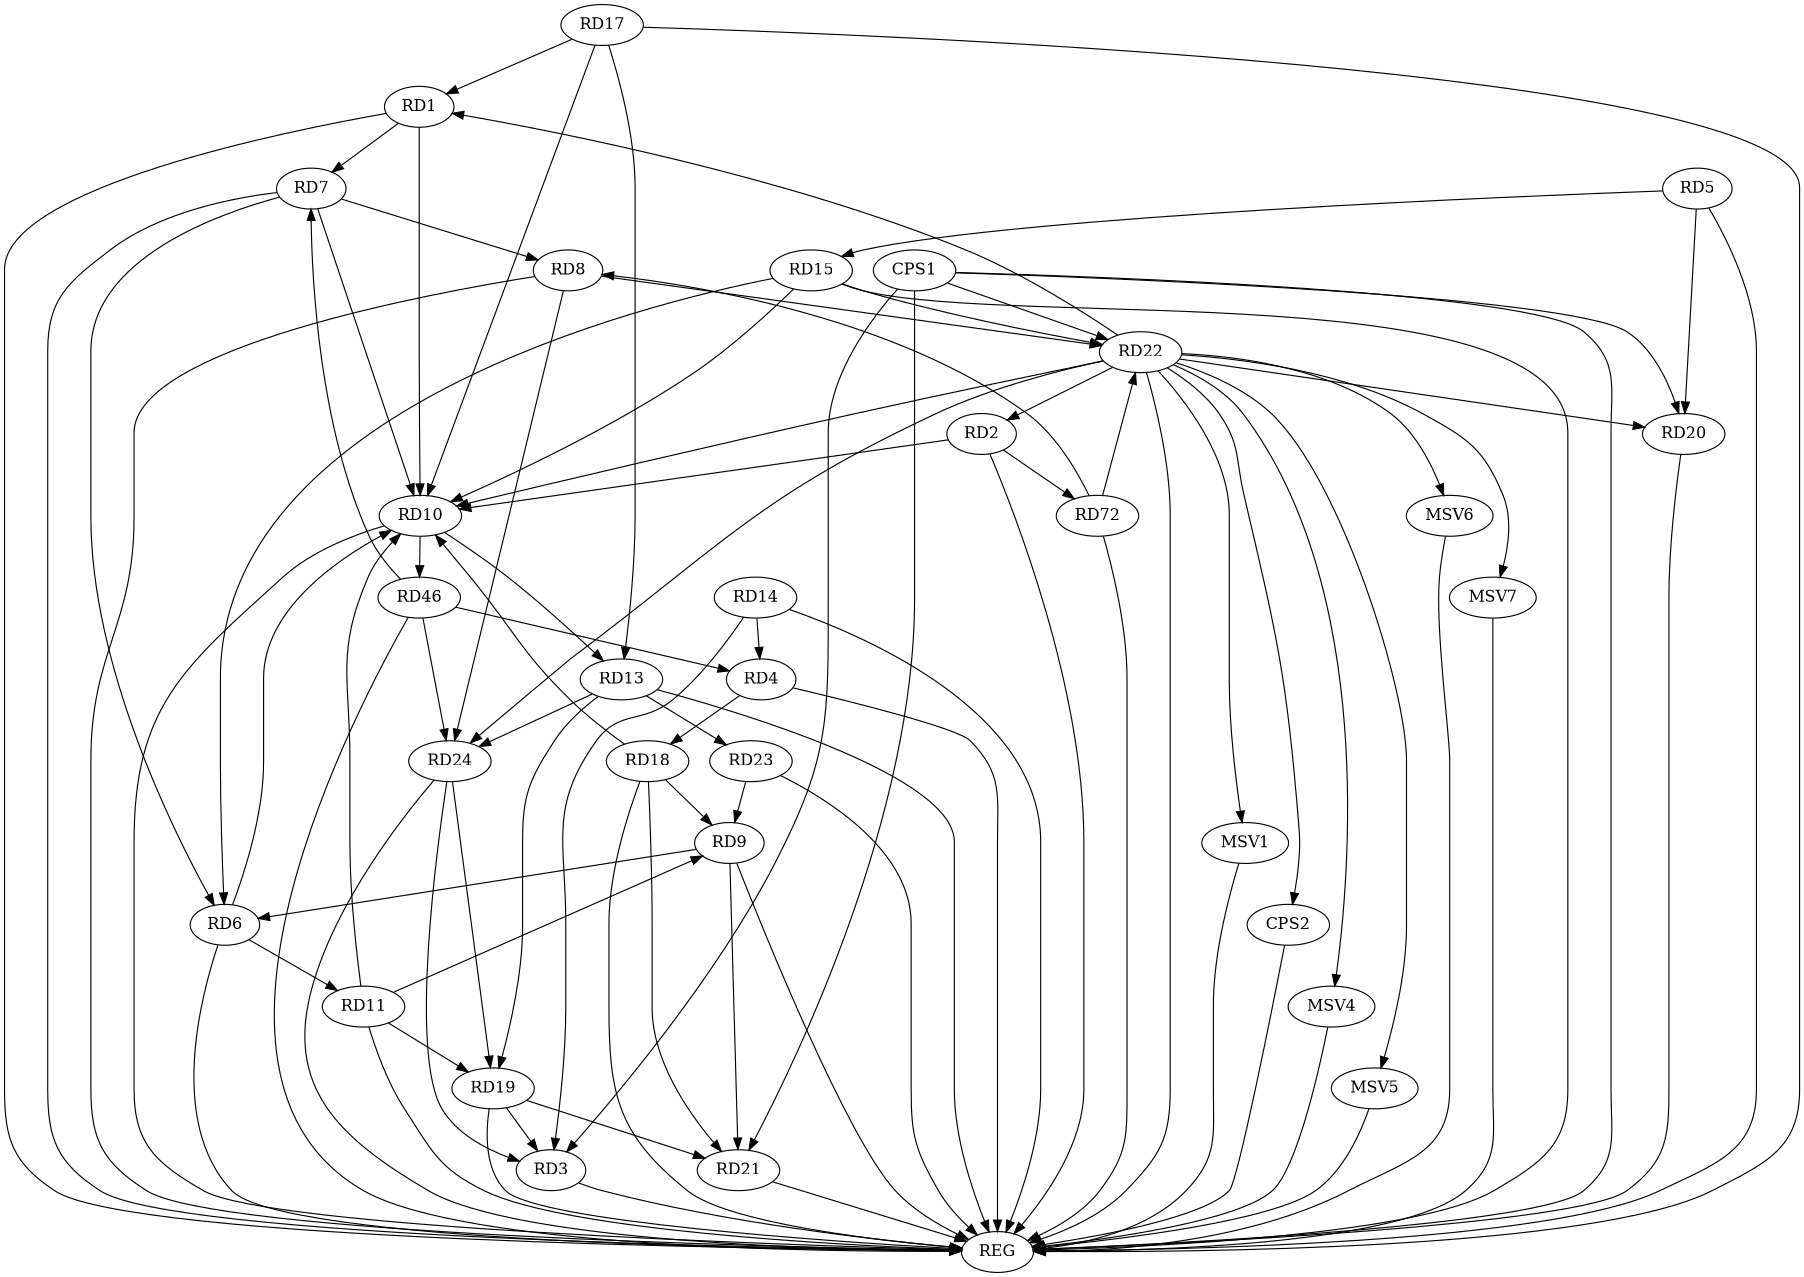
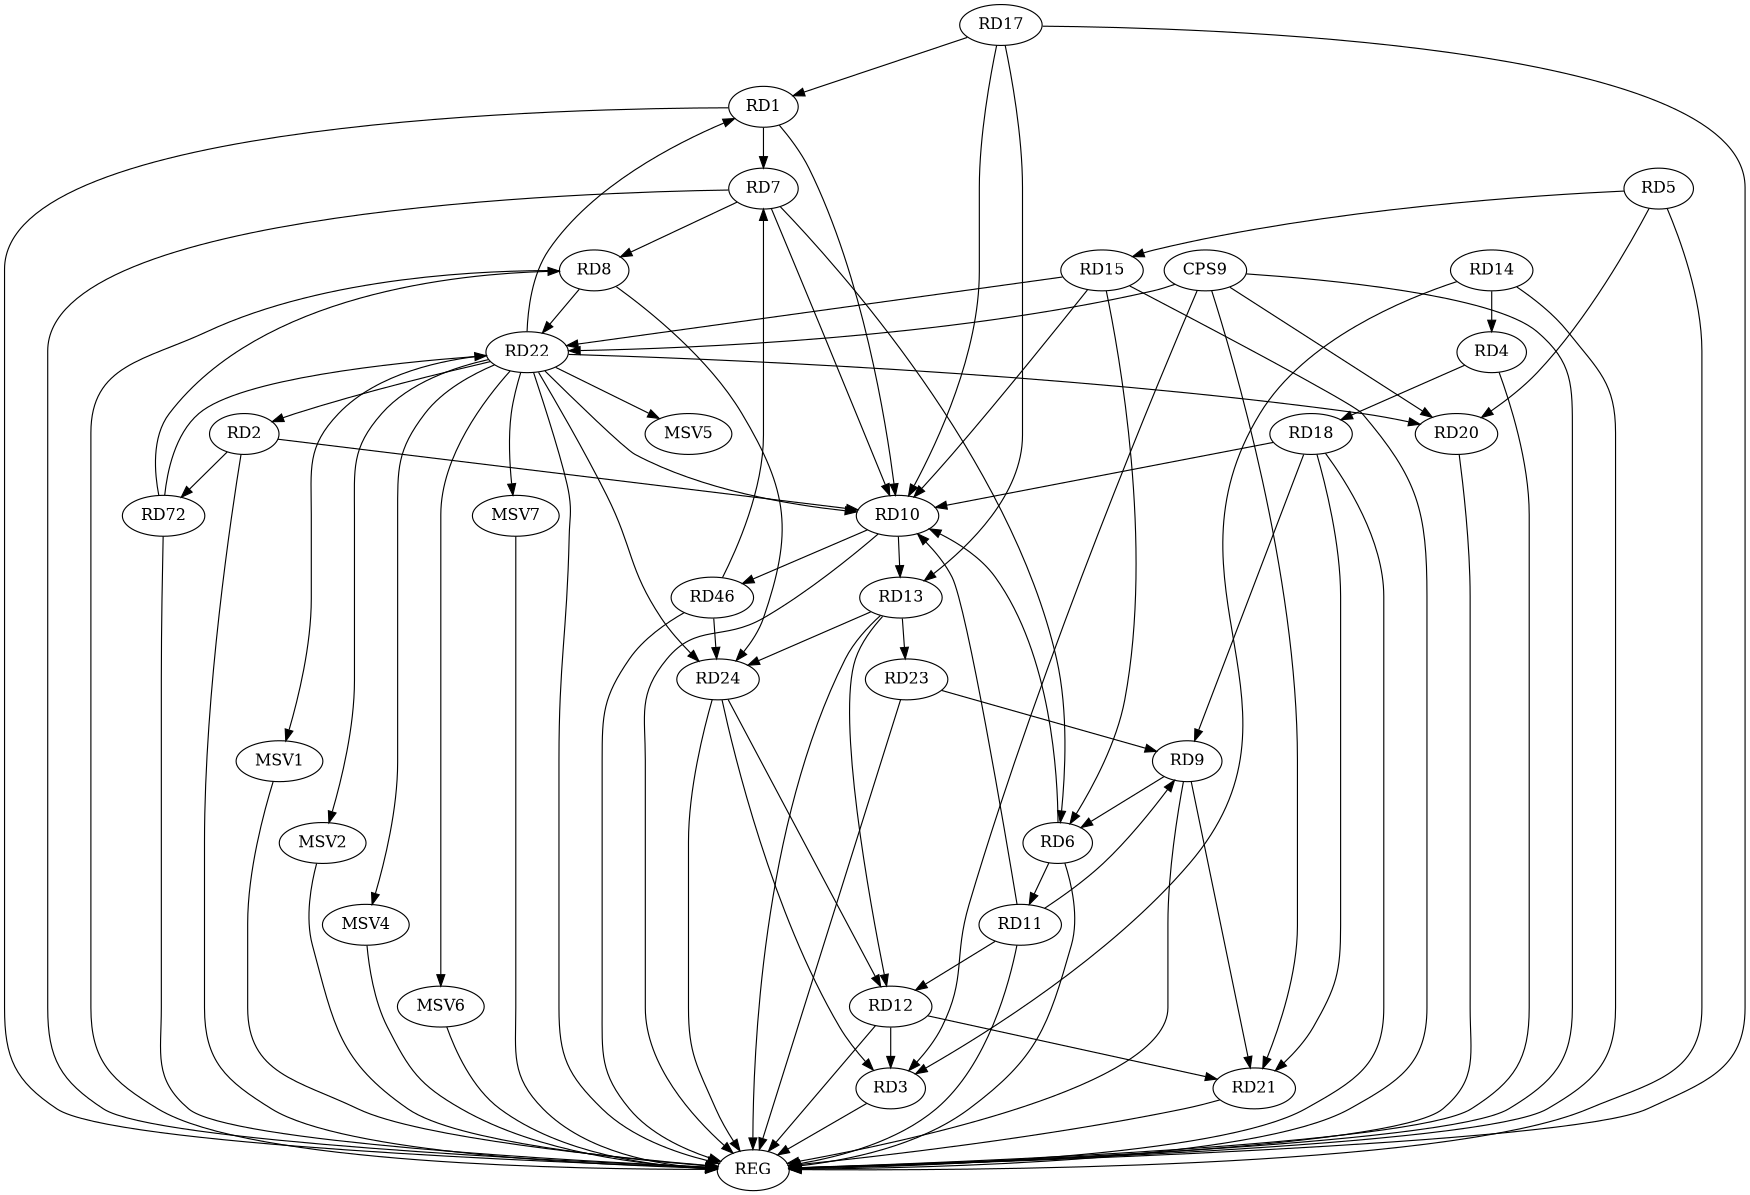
node "CPS1": label "CPS1" -> "CPS9"
edge "RD46" -> "RD4": removed
node "CPS2": label "CPS2" -> "MSV2"
node "RD19": label "RD19" -> "RD12"
edge "MSV5" -> "REG": removed
